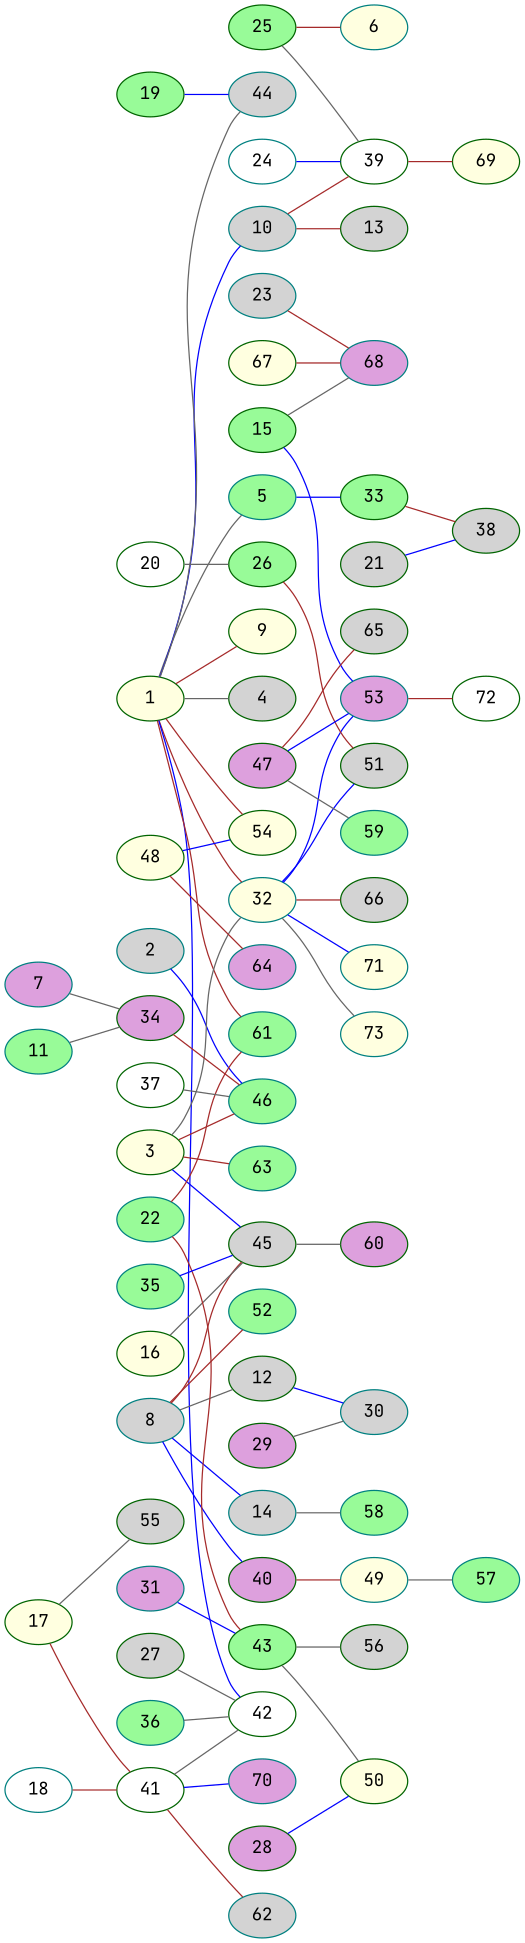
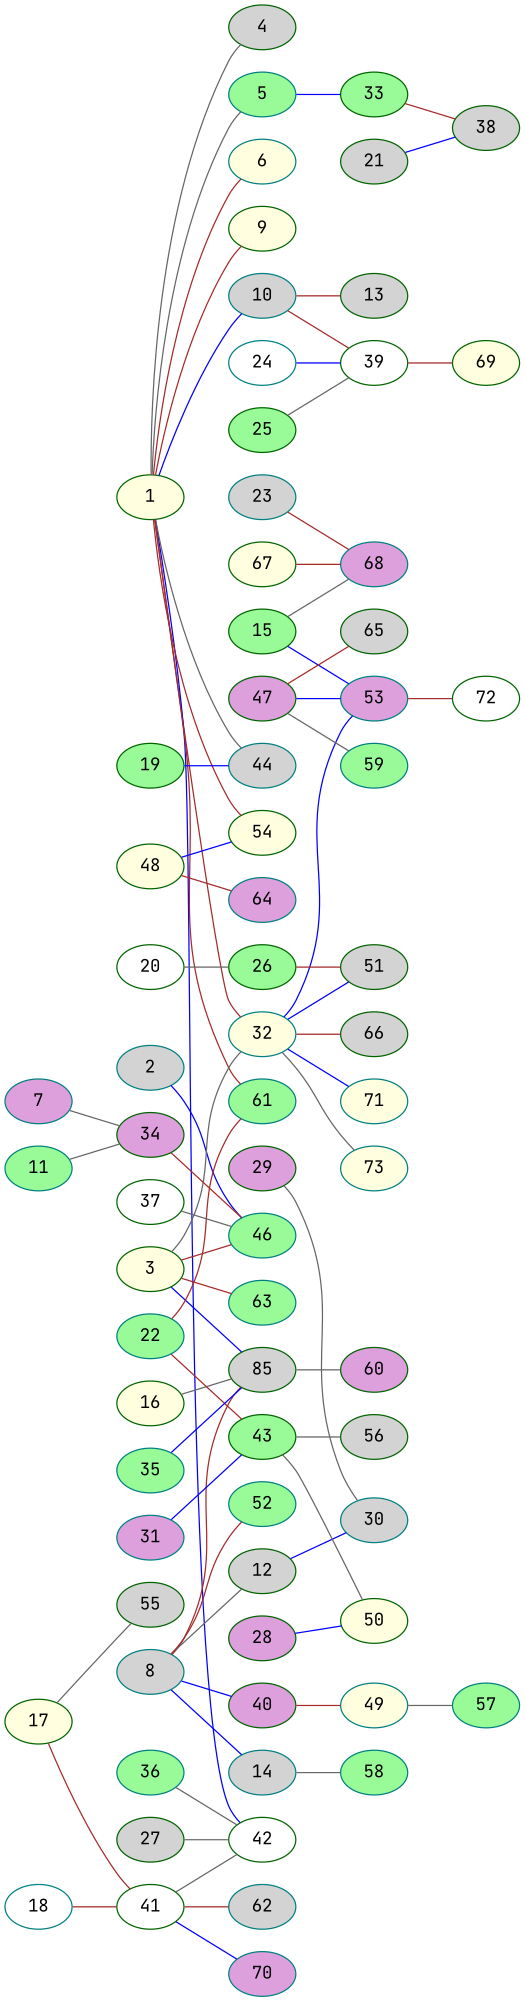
edge "25" -- "6": now "1" -- "6"
node "45": label "45" -> "85"
